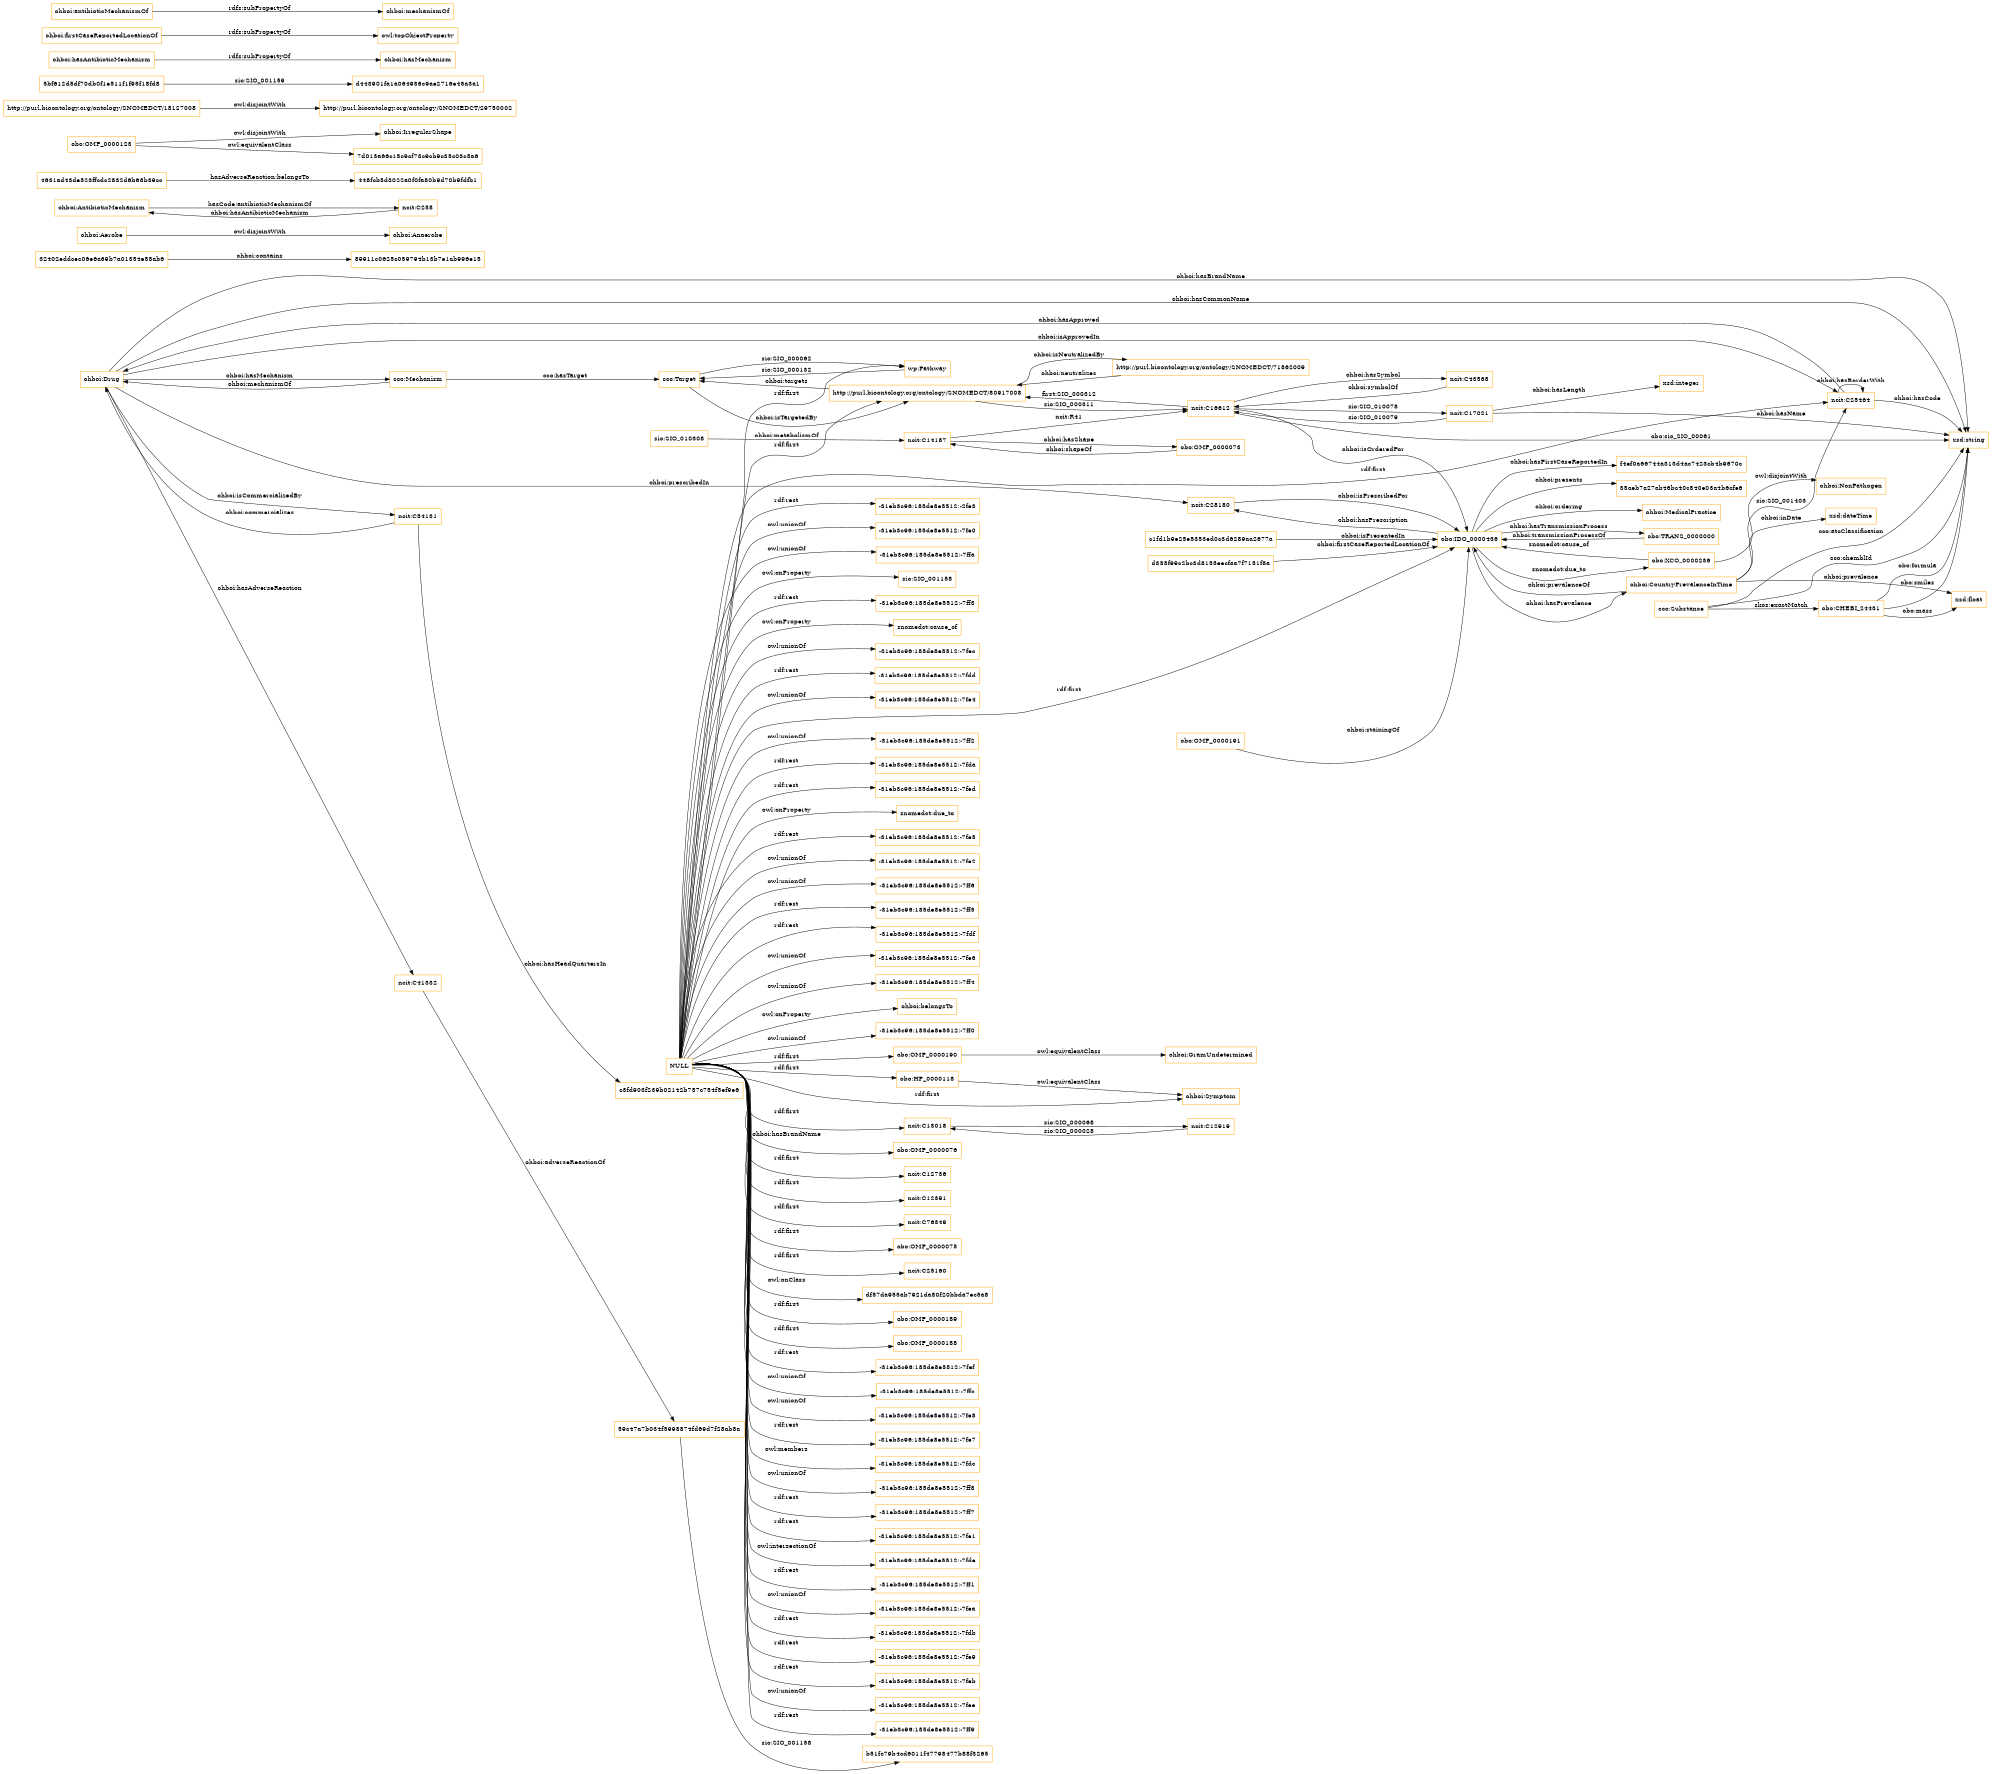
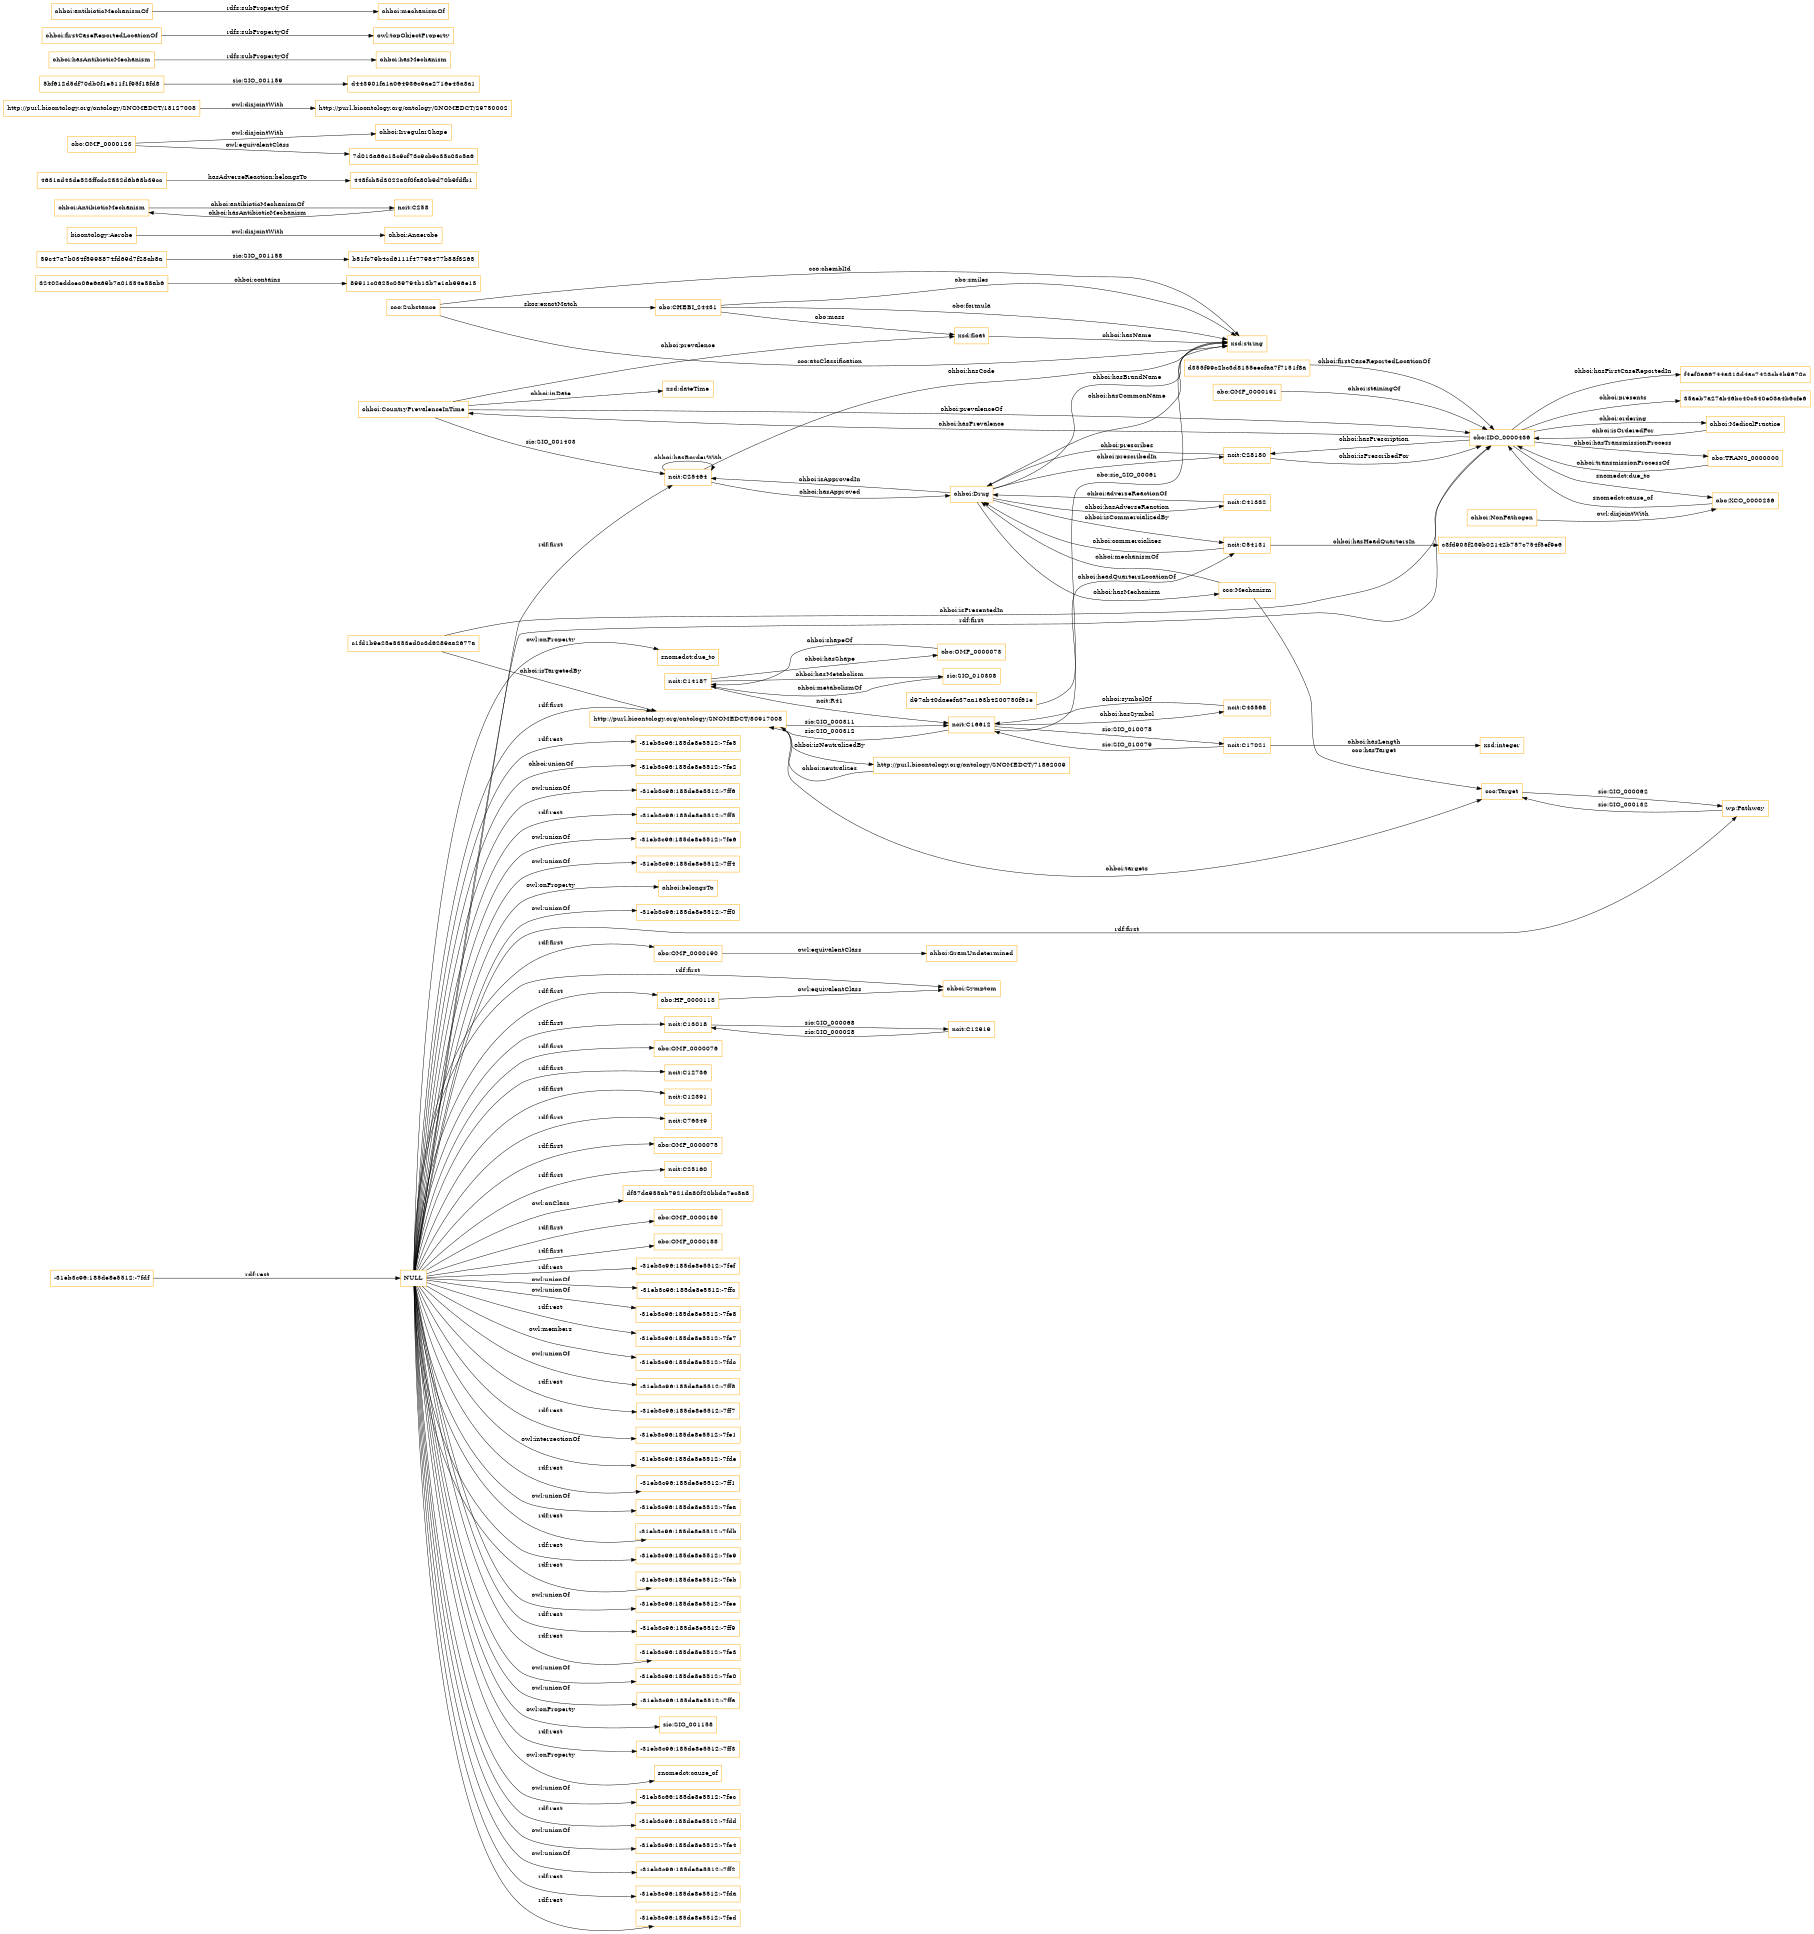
edge "ohboi:AntibioticMechanism" -> "ncit:C258": label "hasCode:antibioticMechanismOf" -> "ohboi:antibioticMechanismOf"
node "ohboi:Aerobe": label "ohboi:Aerobe" -> "bioontology:Aerobe"
edge "ncit:C16612" -> "http://purl.bioontology.org/ontology/SNOMEDCT/80917008": label "first:SIO_000312" -> "sio:SIO_000312"
edge "ncit:C17021" -> "xsd:string": now "xsd:float" -> "xsd:string"
edge "cco:Target" -> "http://purl.bioontology.org/ontology/SNOMEDCT/80917008": now "c1fd1b9e25e5353ed0c3d6289aa2677a" -> "http://purl.bioontology.org/ontology/SNOMEDCT/80917008"
edge "ncit:C28180" -> "ohboi:Drug": added, label "ohboi:prescribes"
edge "ncit:C16612" -> "obo:IDO_0000436": now "ohboi:MedicalPractice" -> "obo:IDO_0000436"
node "-31eb3c96:185de8e5512:-2fe3": label "-31eb3c96:185de8e5512:-2fe3" -> "-31eb3c96:185de8e5512:-7fe3"
edge "obo:XCO_0000236" -> "ohboi:NonPathogen": reversed
node "-31eb3c96:185de8e5512:-7fec": label "-31eb3c96:185de8e5512:-7fec" -> "-31eb3c66:185de8e5512:-7fec"
edge "ncit:C14187" -> "sio:SIO_010308": added, label "ohboi:hasMetabolism"
node "d97ab40daeefa37aa163b4200750f61e": added
edge "NULL" -> "-31eb3c96:185de8e5512:-7fe2": label "owl:unionOf" -> "ohboi:unionOf"
edge "NULL" -> "-31eb3c96:185de8e5512:-7fdf": reversed
edge "NULL" -> "obo:OMP_0000076": label "ohboi:hasBrandName" -> "rdf:first"
edge "ncit:C41332" -> "59c47a7b034f5998874fd69d7f28ab8a": now "ncit:C41332" -> "ohboi:Drug"
node "b51fc79b4cd6011f47798477b88f3265": label "b51fc79b4cd6011f47798477b88f3265" -> "b51fc79b4cd6111f47798477b88f3265"
